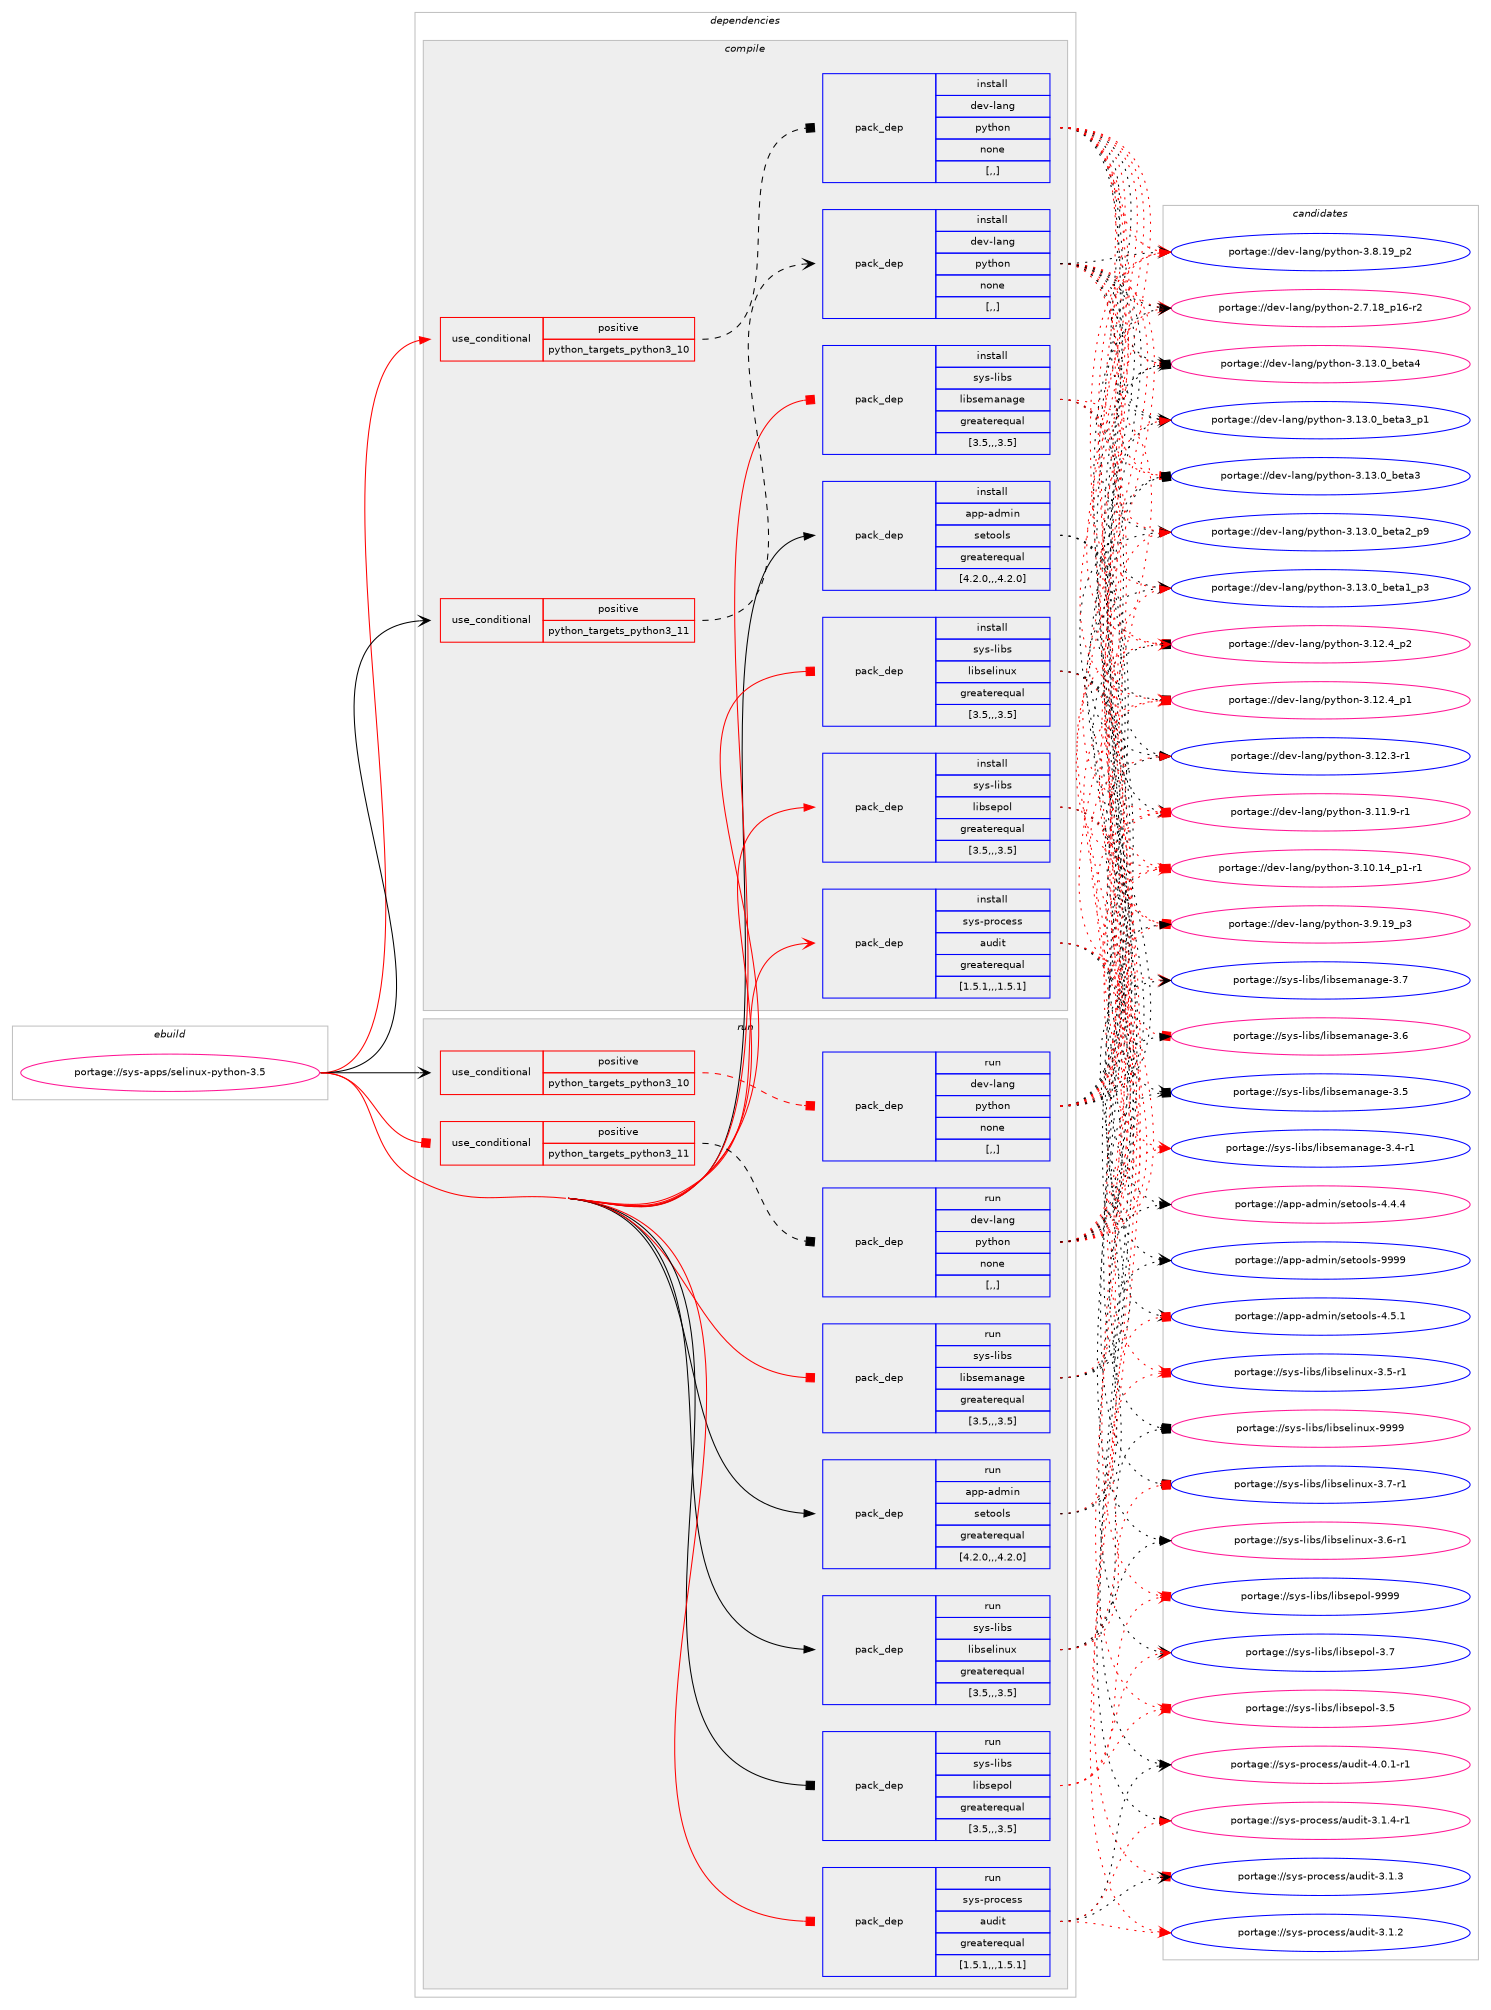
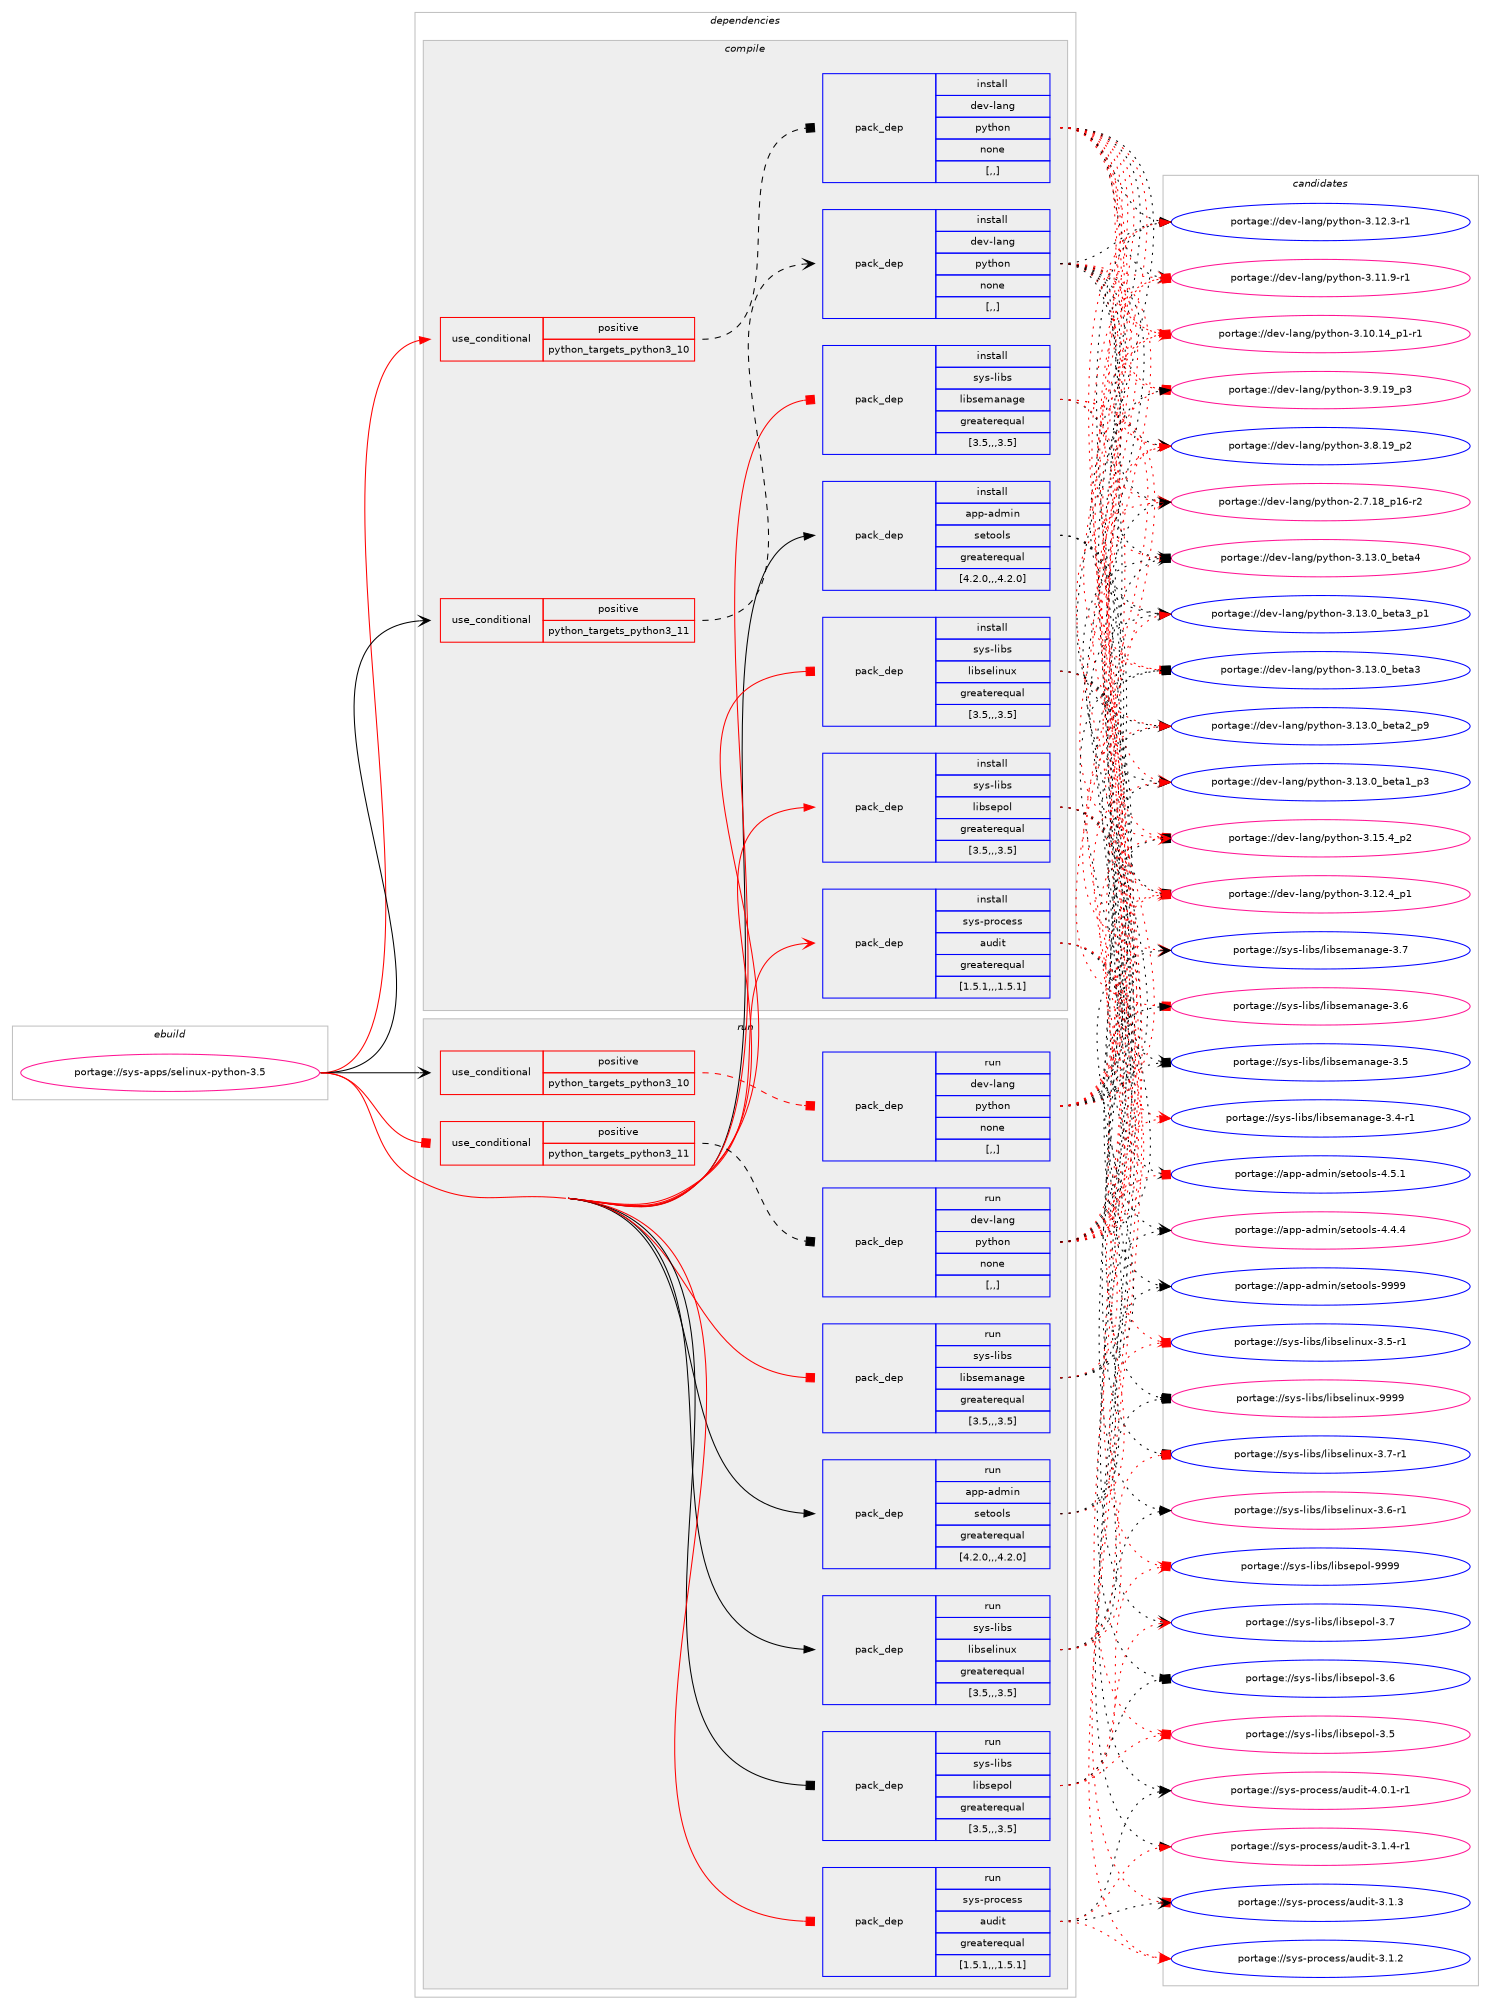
node "portage://dev-lang/python-3.12.4_p2": label "portage://dev-lang/python-3.12.4_p2" -> "portage://dev-lang/python-3.15.4_p2"
node "portage://sys-libs/libsepol-3.6": added
